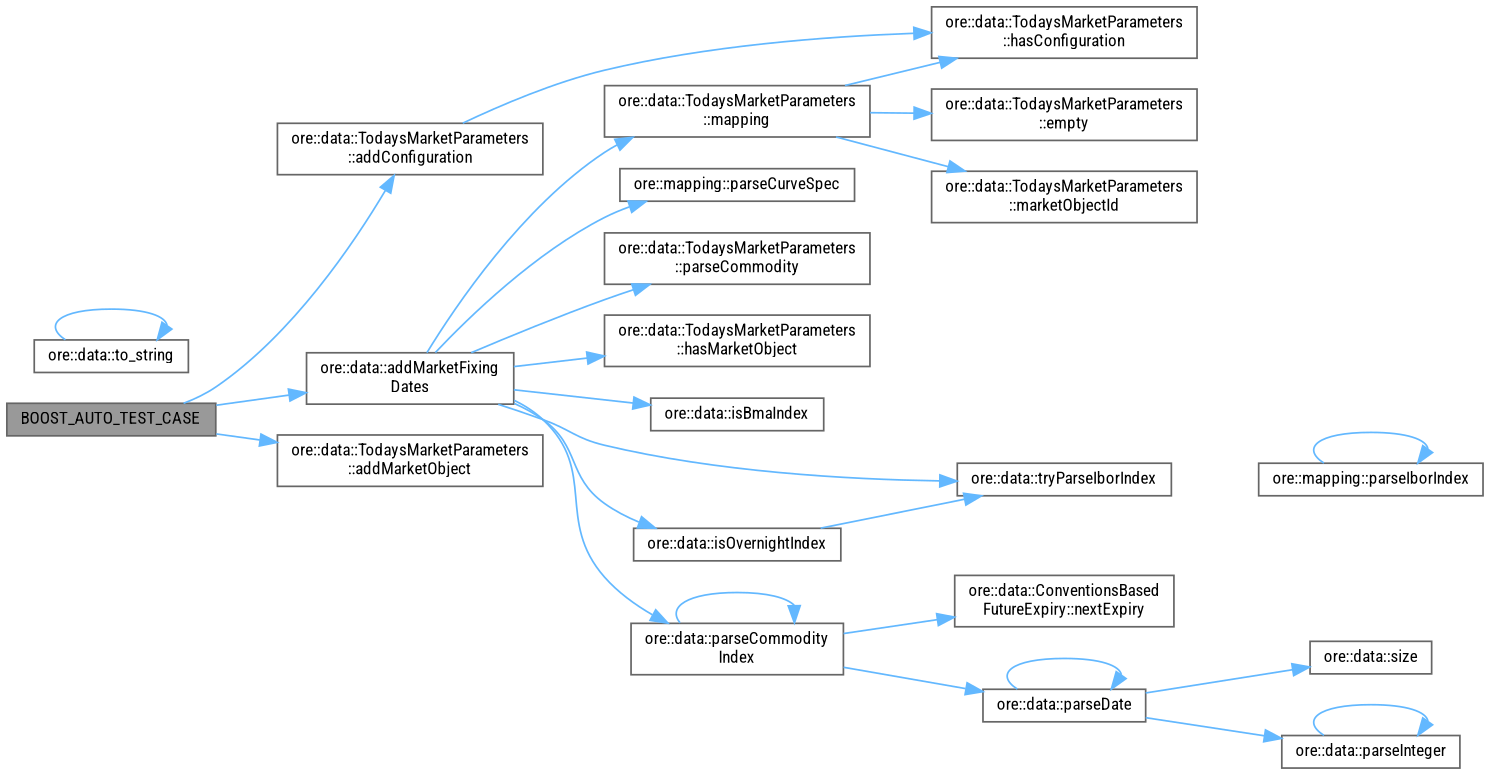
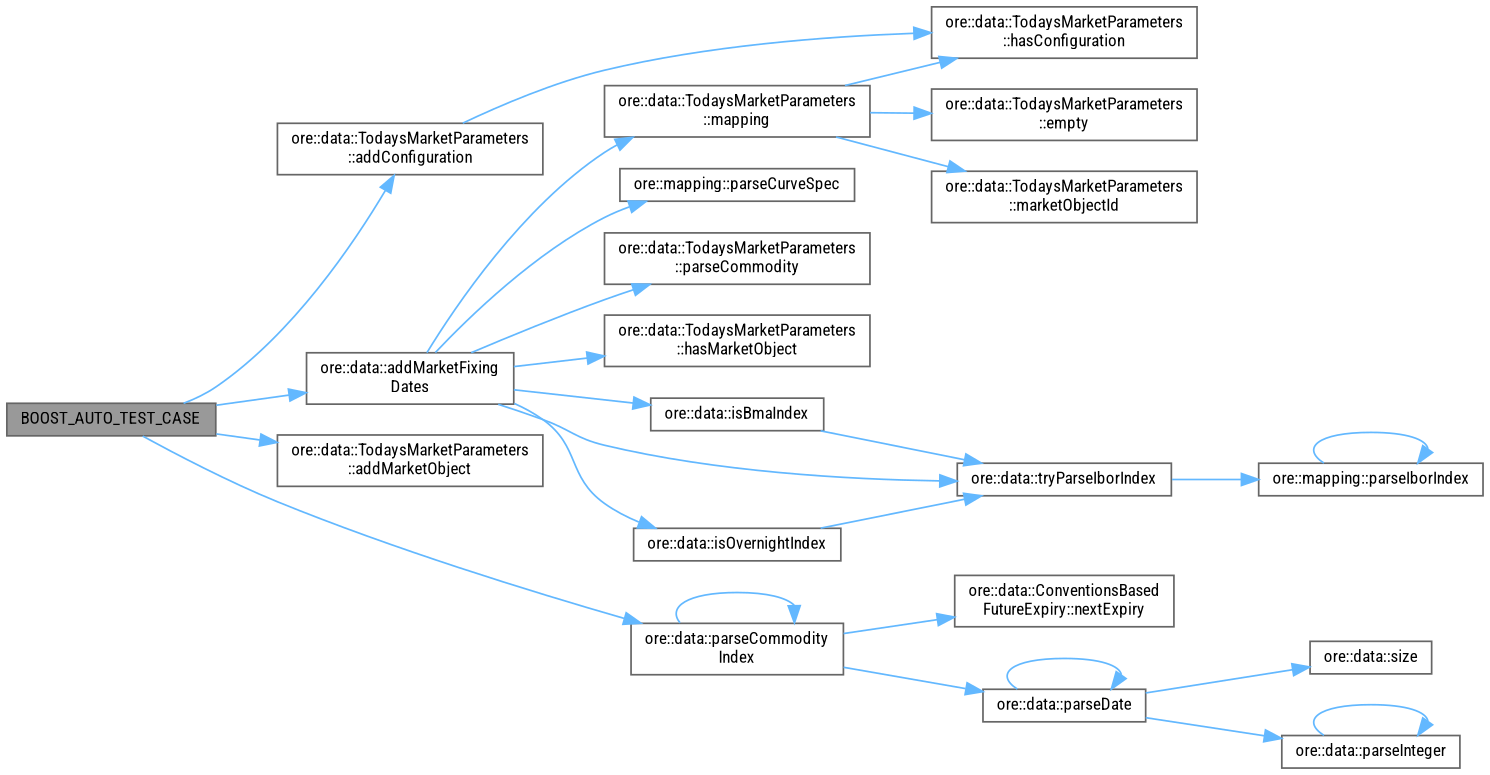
node "ore::data::to_string": removed
edge "ore::data::isBmaIndex" -> "ore::data::tryParseIborIndex": added
edge "ore::data::tryParseIborIndex" -> "ore::mapping::parseIborIndex": added
edge "ore::data::addMarketFixing Dates" -> "ore::data::parseCommodity Index": now "BOOST_AUTO_TEST_CASE" -> "ore::data::parseCommodity Index"
